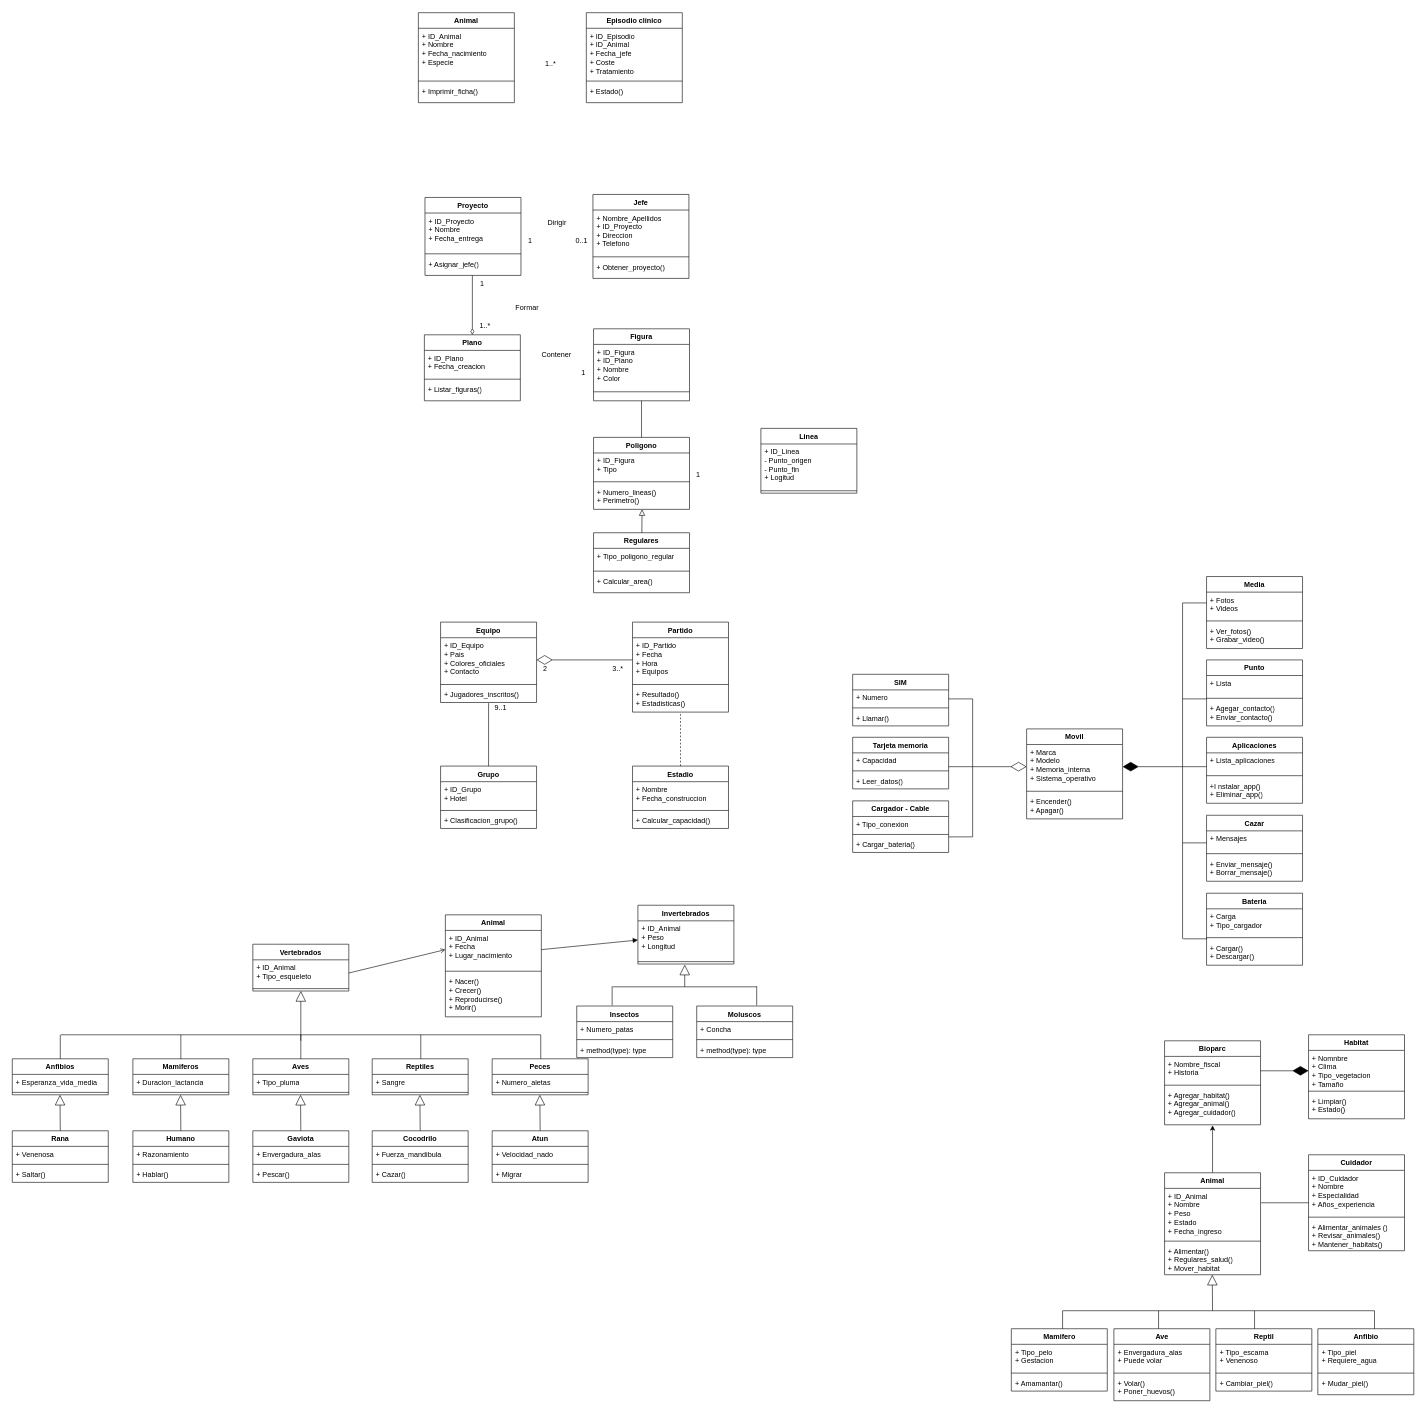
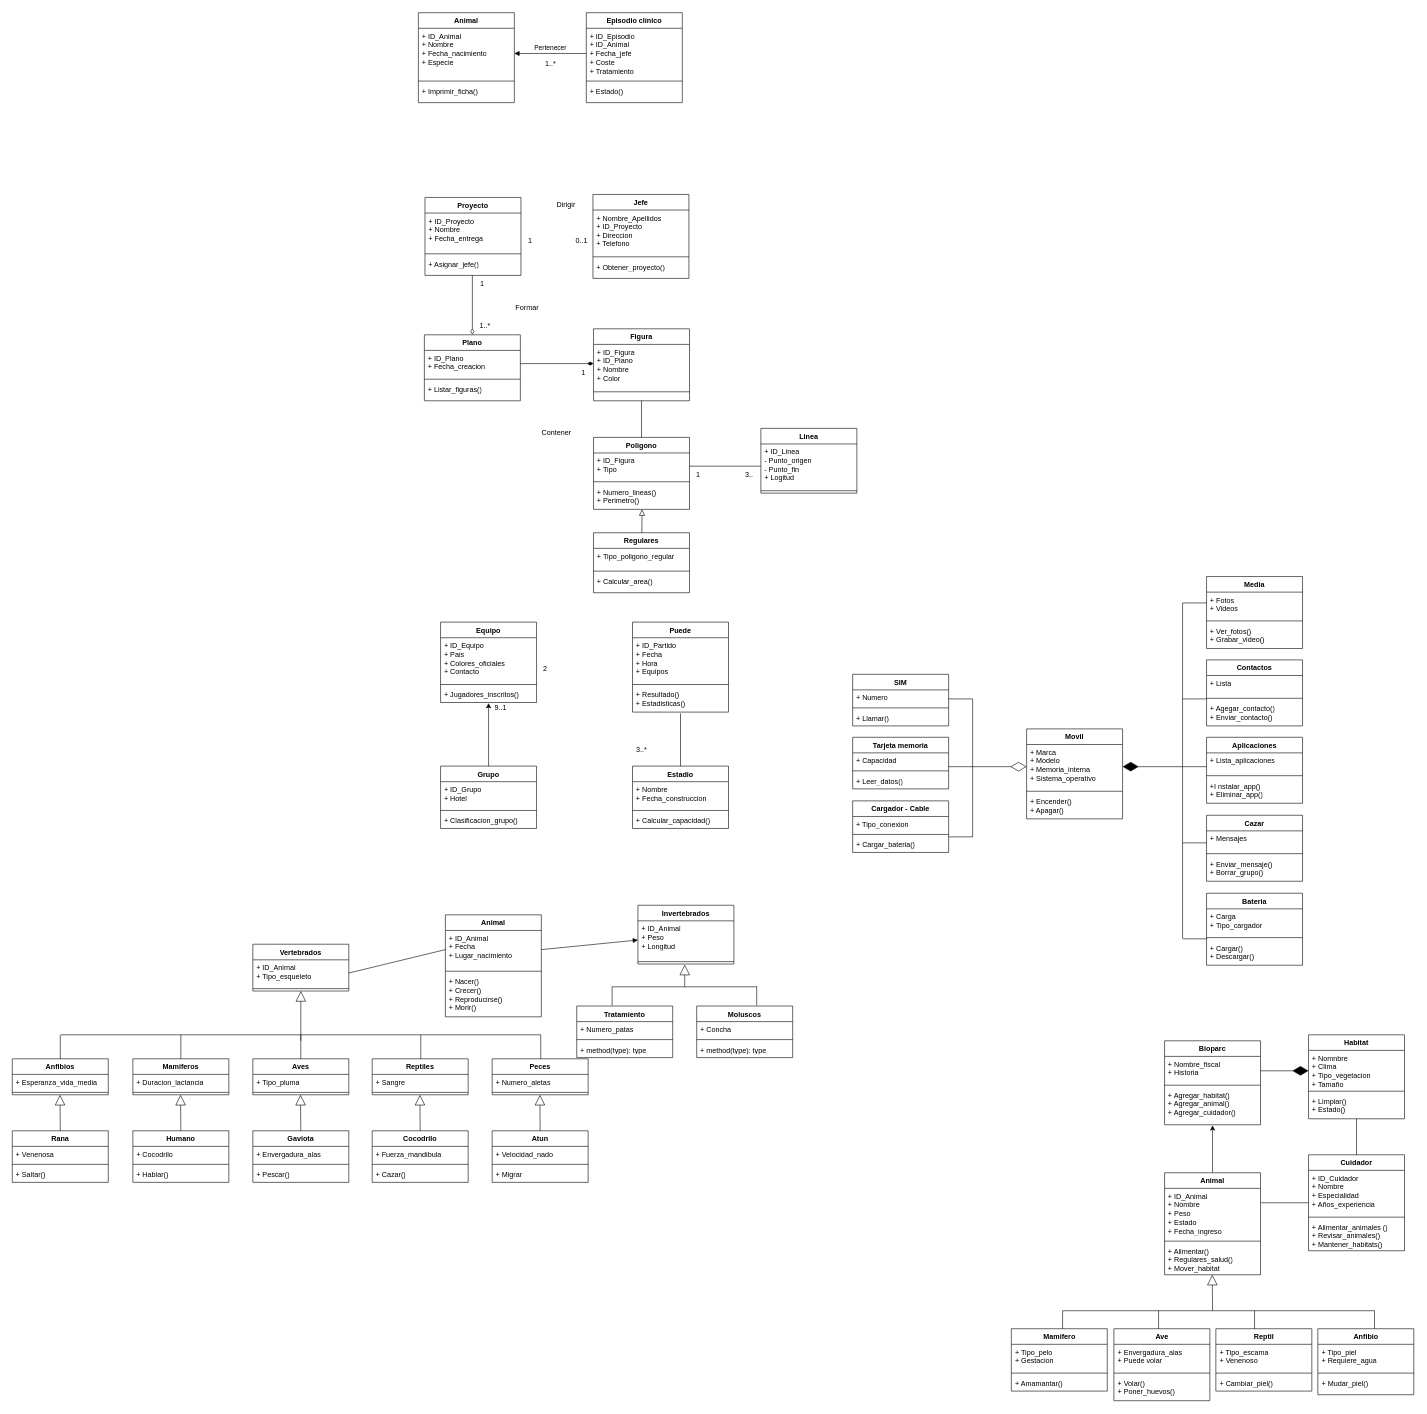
edge "+ ID_Episodio + ID_Animal + Fecha_jefe + Coste + Tratamiento" -> "+ ID_Animal + Nombre + Fecha_nacimiento + Especie": added, label "Pertenecer"
node "Dirigir": moved (557, 223) -> (566, 205)
node "Contener": moved (557, 354) -> (557, 432)
edge "+ ID_Plano + Fecha_creacion" -> "+ ID_Figura + ID_Plano + Nombre + Color": added
edge "+ ID_Figura + Tipo" -- "+ ID_Linea - Punto_origen - Punto_fin + Logitud": added
node "3..": added
node "Partido": label "Partido" -> "Puede"
edge "+ ID_Partido + Fecha + Hora + Equipos" -> "+ ID_Equipo + Pais + Colores_oficiales + Contacto": removed
node "Punto": label "Punto" -> "Contactos"
node "3..*": moved (618, 669) -> (642, 750)
edge "+ Jugadores_inscritos()" -- "Grupo": arrowhead none -> classic
edge "+ Resultado() + Estadisticas()" -- "Estadio": style dashed -> solid
node "+ Enviar_mensaje() + Borrar_mensaje()": label "+ Enviar_mensaje() + Borrar_mensaje()" -> "+ Enviar_mensaje() + Borrar_grupo()"
edge "+ ID_Animal + Tipo_esqueleto" -> "+ ID_Animal + Fecha + Lugar_nacimiento": arrowhead open -> none
node "Insectos": label "Insectos" -> "Tratamiento"
edge "+ Limpiar() + Estado()" -- "Cuidador": added
node "+ Razonamiento": label "+ Razonamiento" -> "+ Cocodrilo"
